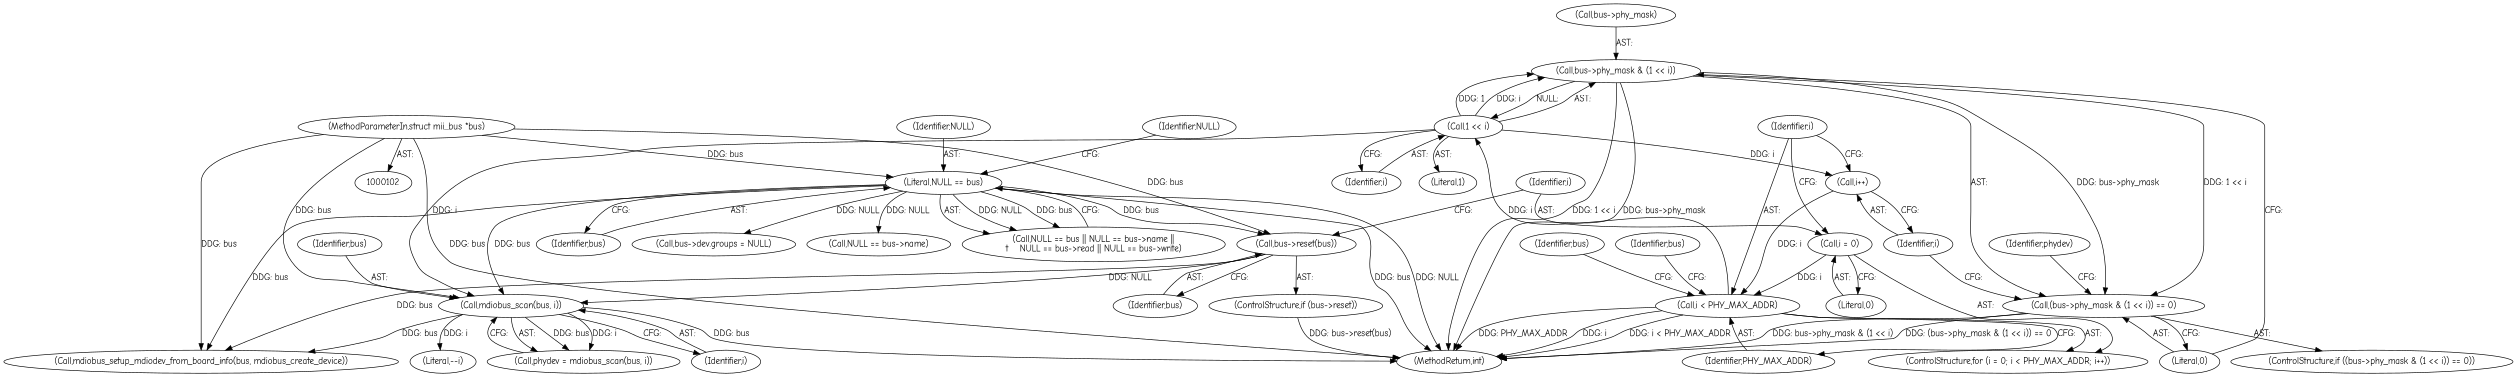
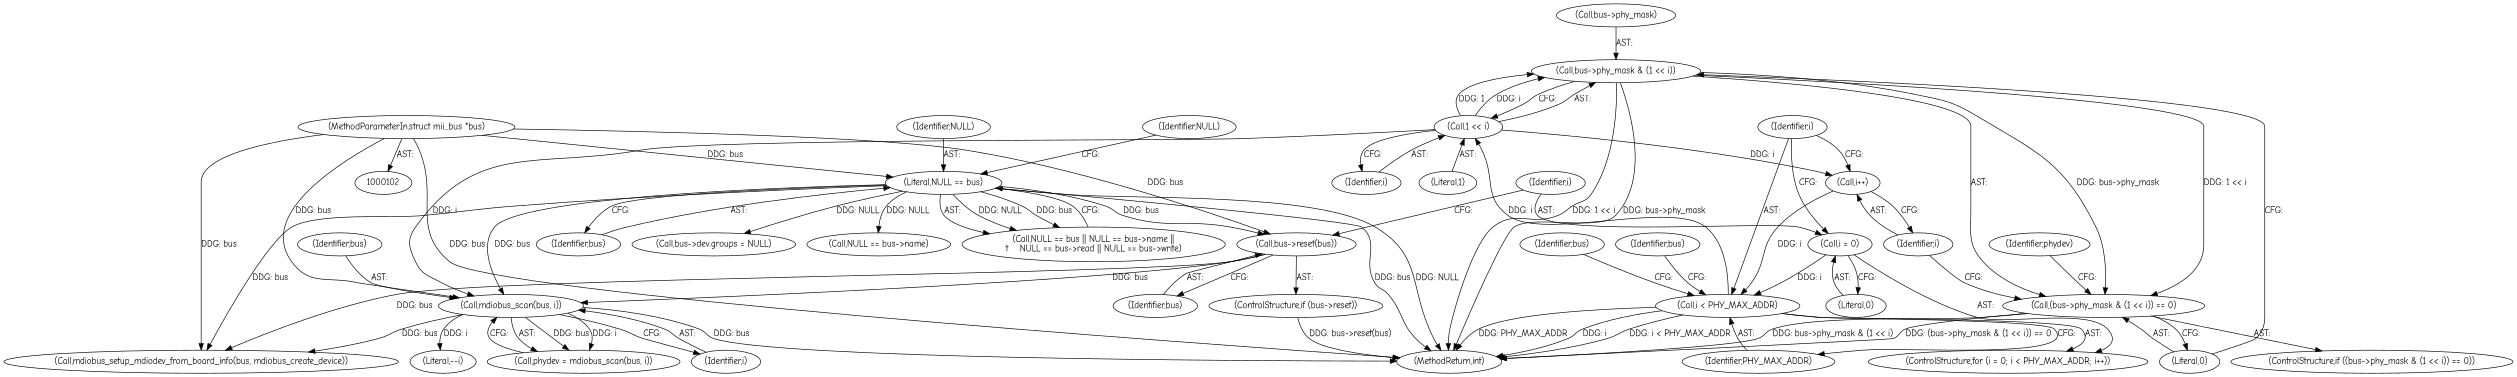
edge "(Call,bus->phy_mask & (1 << i))" -> "(Call,1 << i)": label "NULL: " -> "CFG: "
edge "(Call,1 << i)" -> "(Literal,1)": reversed
edge "(Call,bus->reset(bus))" -> "(Call,mdiobus_scan(bus, i))": label "DDG: NULL" -> "DDG: bus"
